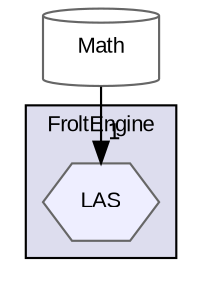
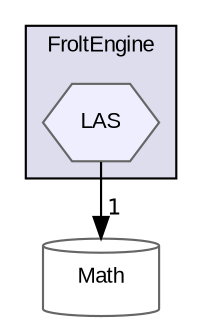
edge "Math" -> "LAS": reversed
